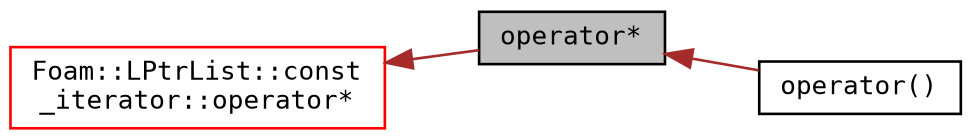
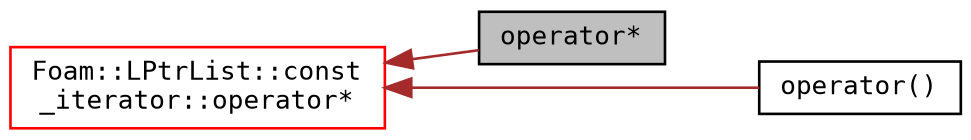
edge "operator()" -> "operator*": now "operator()" -> "Foam::LPtrList::const _iterator::operator*"
